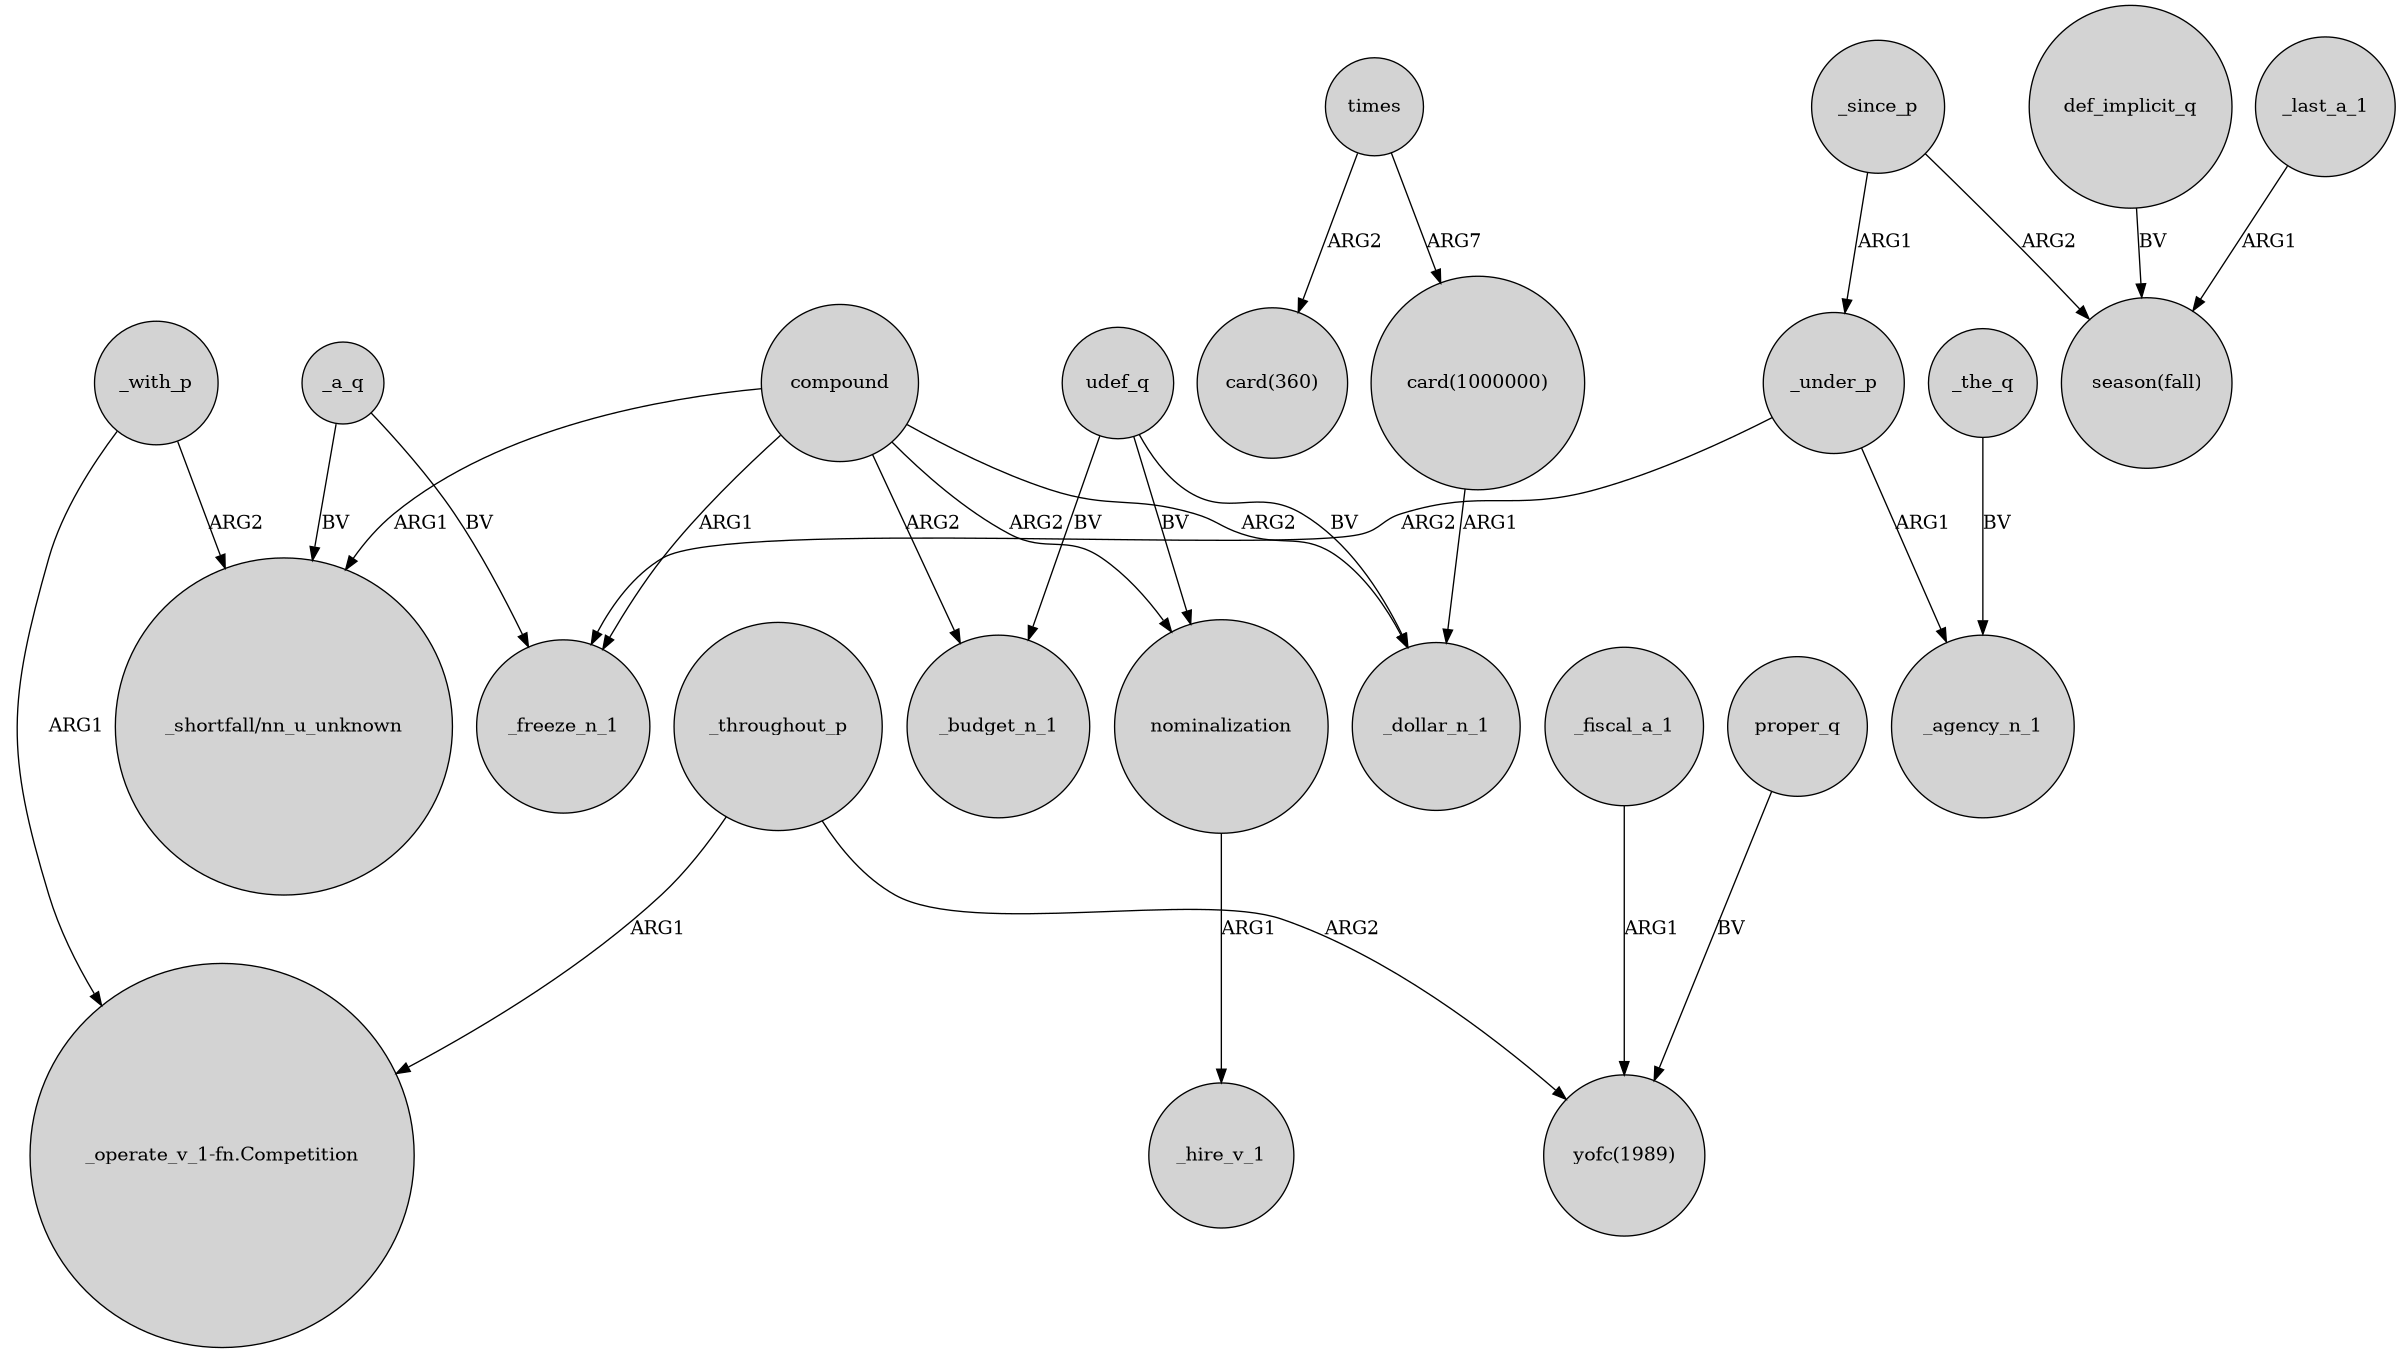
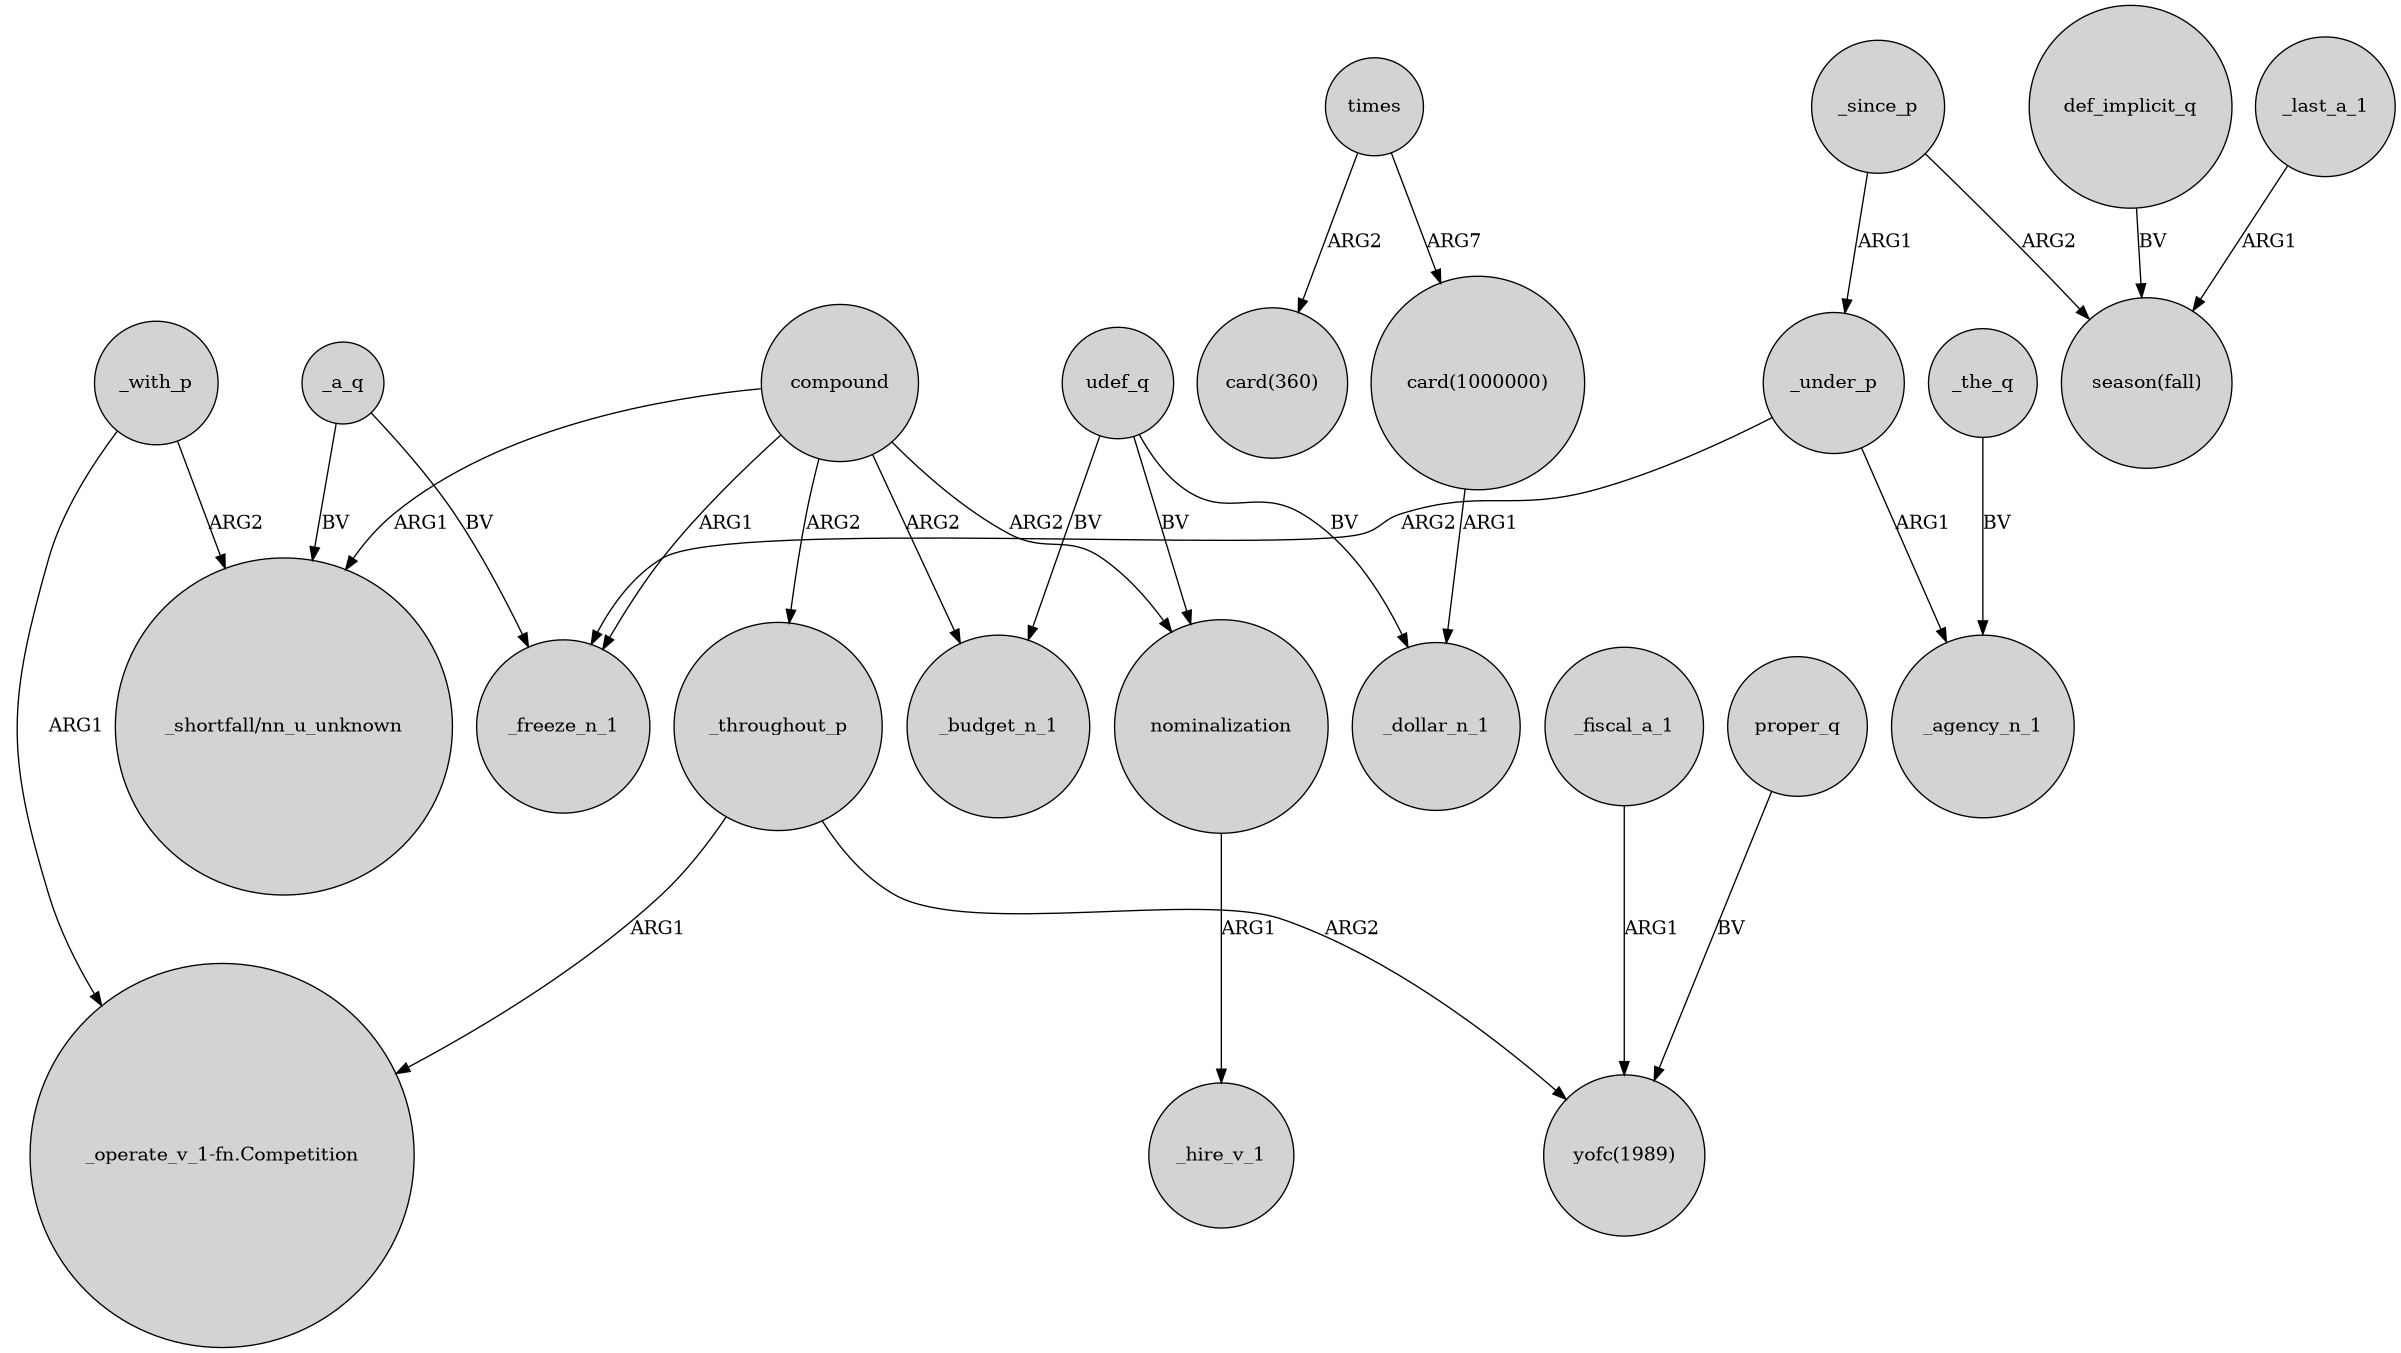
edge "compound" -> "_dollar_n_1": now "compound" -> "_throughout_p"
